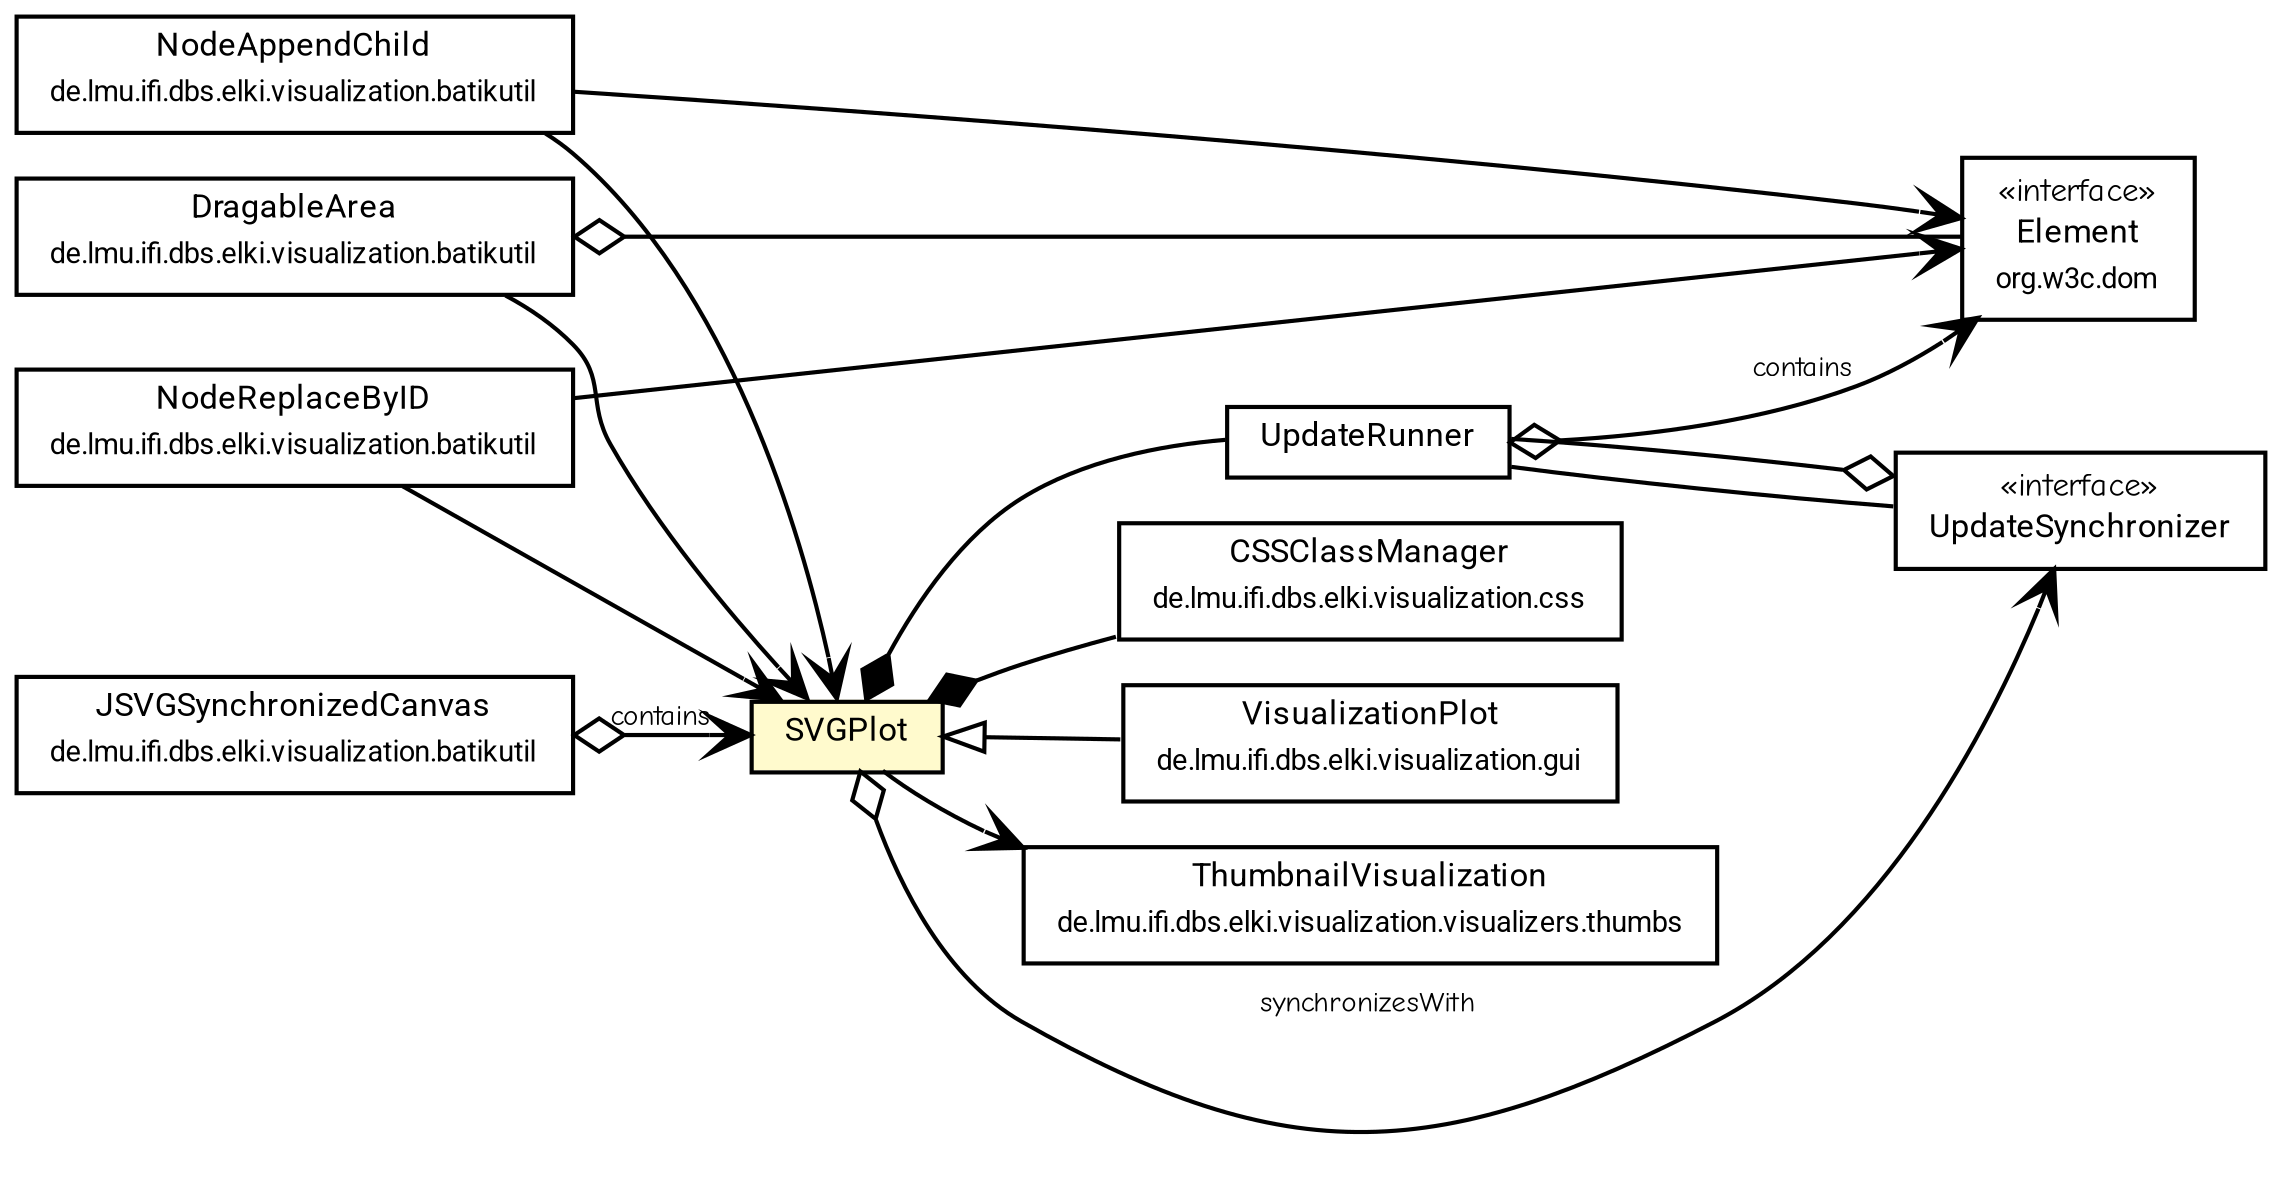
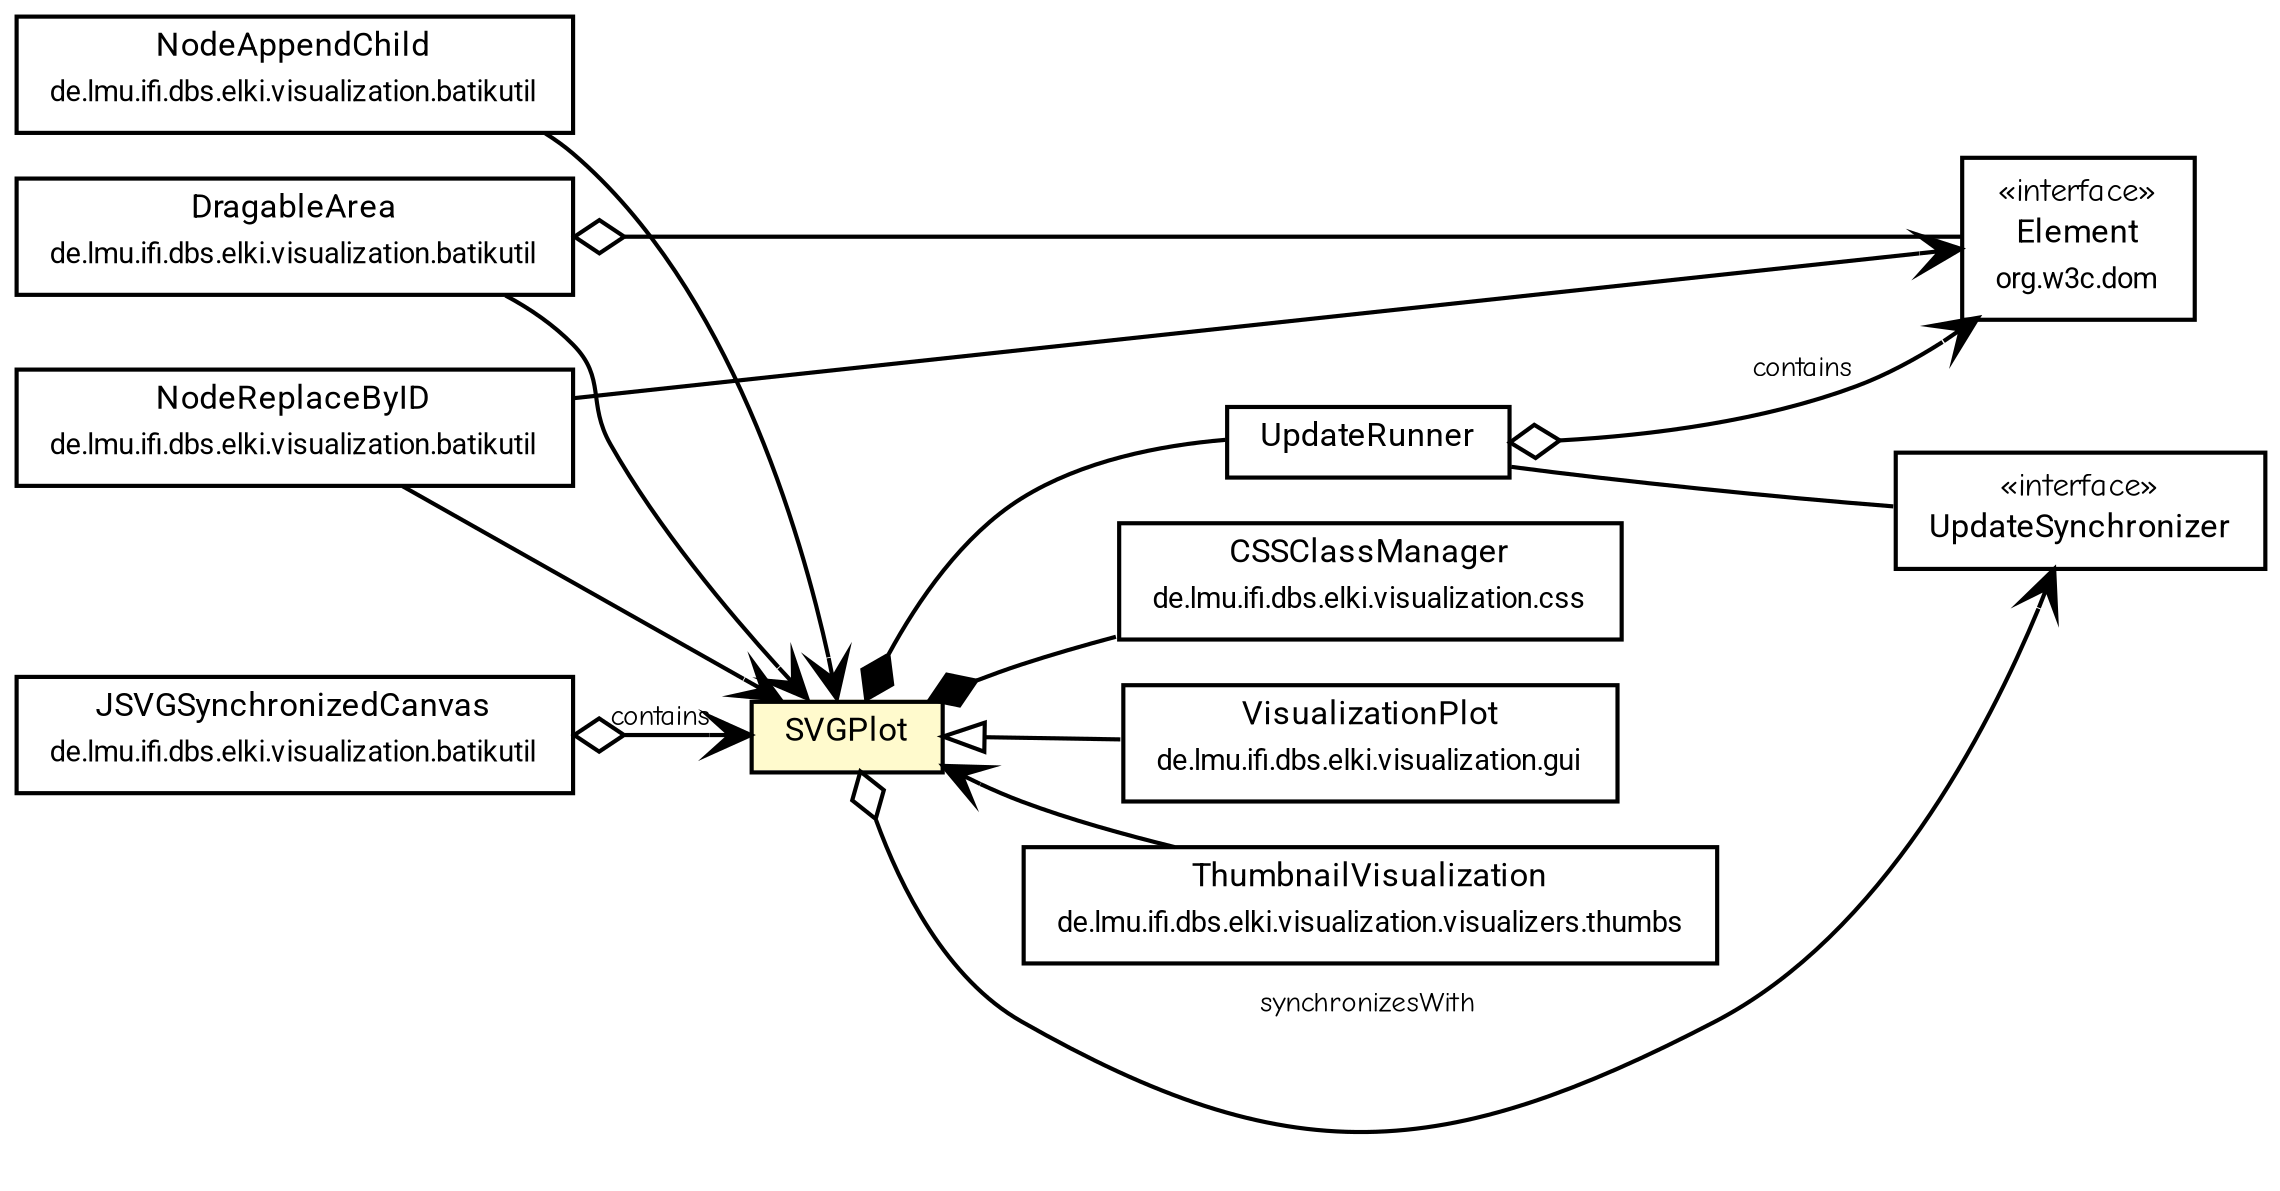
edge "NodeAppendChild" -> "Element": removed
edge "UpdateRunner" -> "UpdateSynchronizer": removed
edge "SVGPlot" -> "ThumbnailVisualization": reversed
